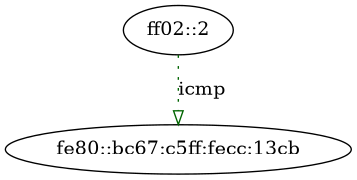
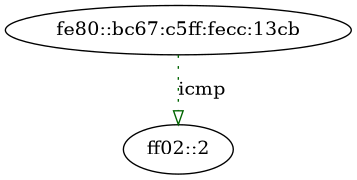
edge "ff02::2" -> "fe80::bc67:c5ff:fecc:13cb": reversed
